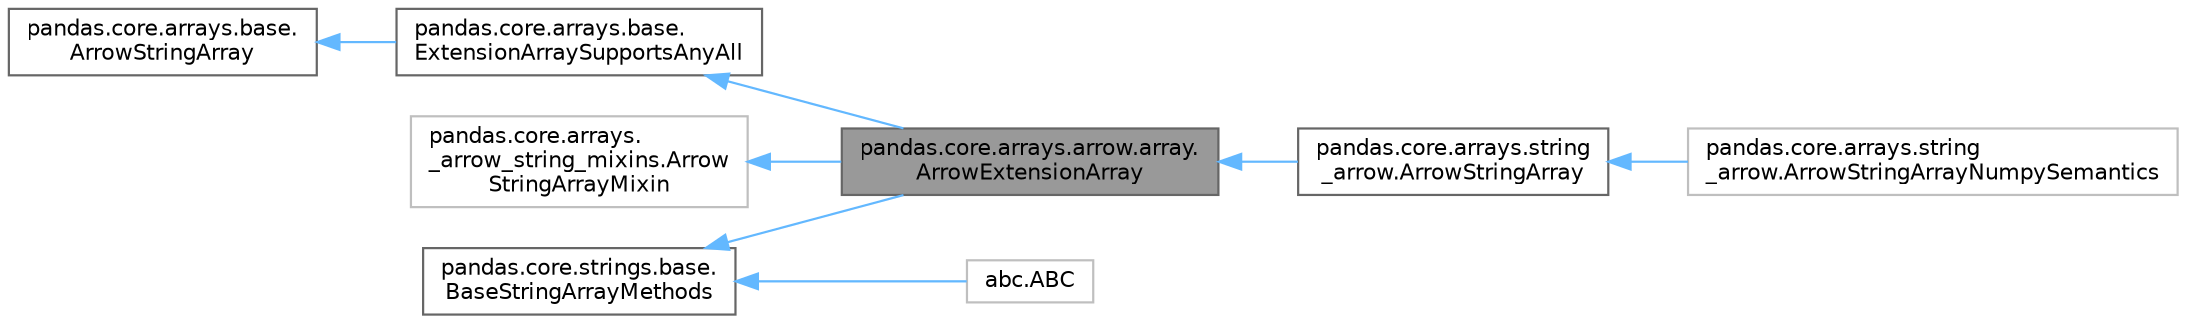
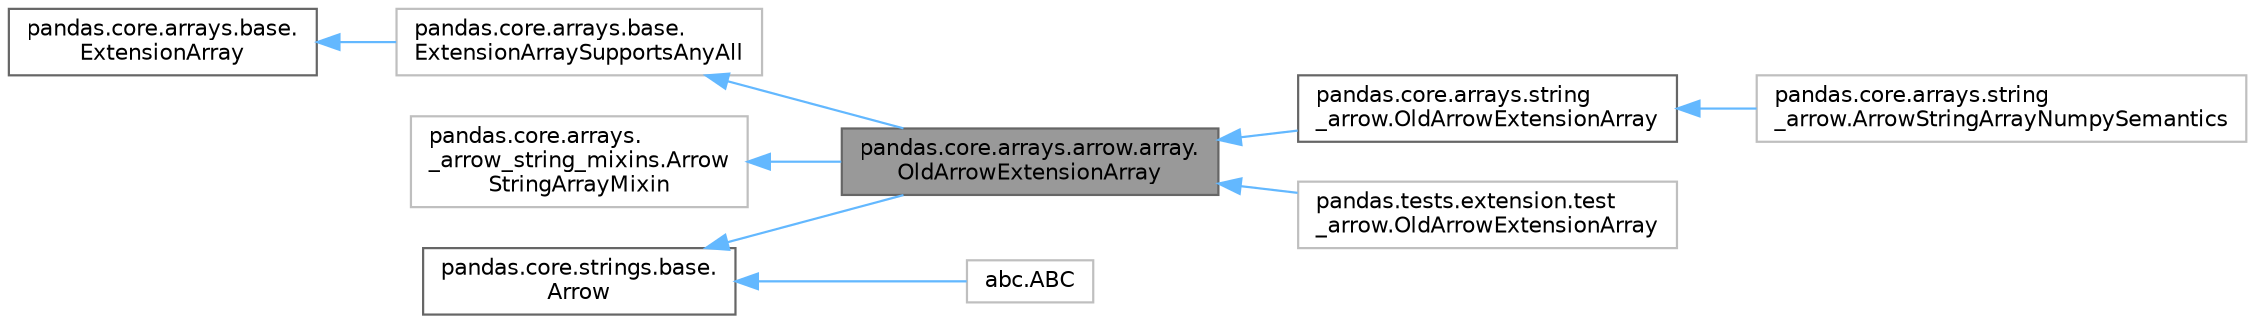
node "pandas.core.arrays.base. ArrowStringArray": label "pandas.core.arrays.base. ArrowStringArray" -> "pandas.core.arrays.base. ExtensionArray"
node "pandas.core.arrays.base. ExtensionArraySupportsAnyAll": color gray40 -> grey75
node "pandas.core.arrays.arrow.array. ArrowExtensionArray": label "pandas.core.arrays.arrow.array. ArrowExtensionArray" -> "pandas.core.arrays.arrow.array. OldArrowExtensionArray"
node "pandas.core.arrays.string _arrow.ArrowStringArray": label "pandas.core.arrays.string _arrow.ArrowStringArray" -> "pandas.core.arrays.string _arrow.OldArrowExtensionArray"
node "pandas.tests.extension.test _arrow.OldArrowExtensionArray": added
node "pandas.core.strings.base. BaseStringArrayMethods": label "pandas.core.strings.base. BaseStringArrayMethods" -> "pandas.core.strings.base. Arrow"
